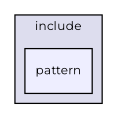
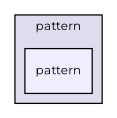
cluster "include": label "include" -> "pattern"
